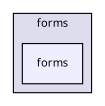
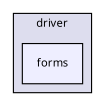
cluster "forms": label "forms" -> "driver"
